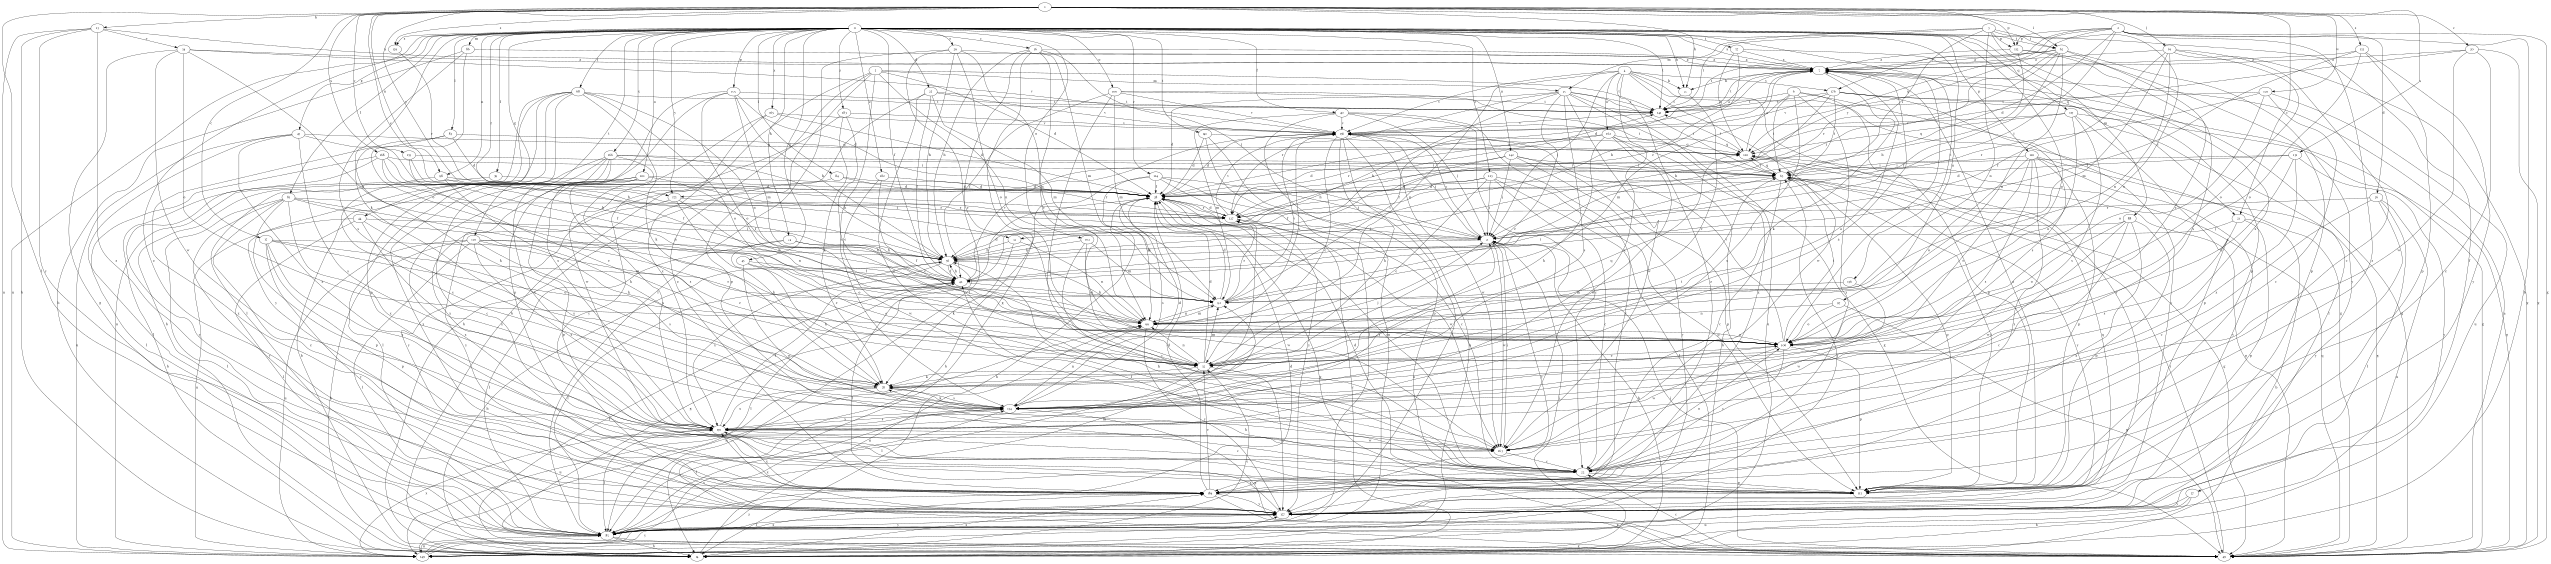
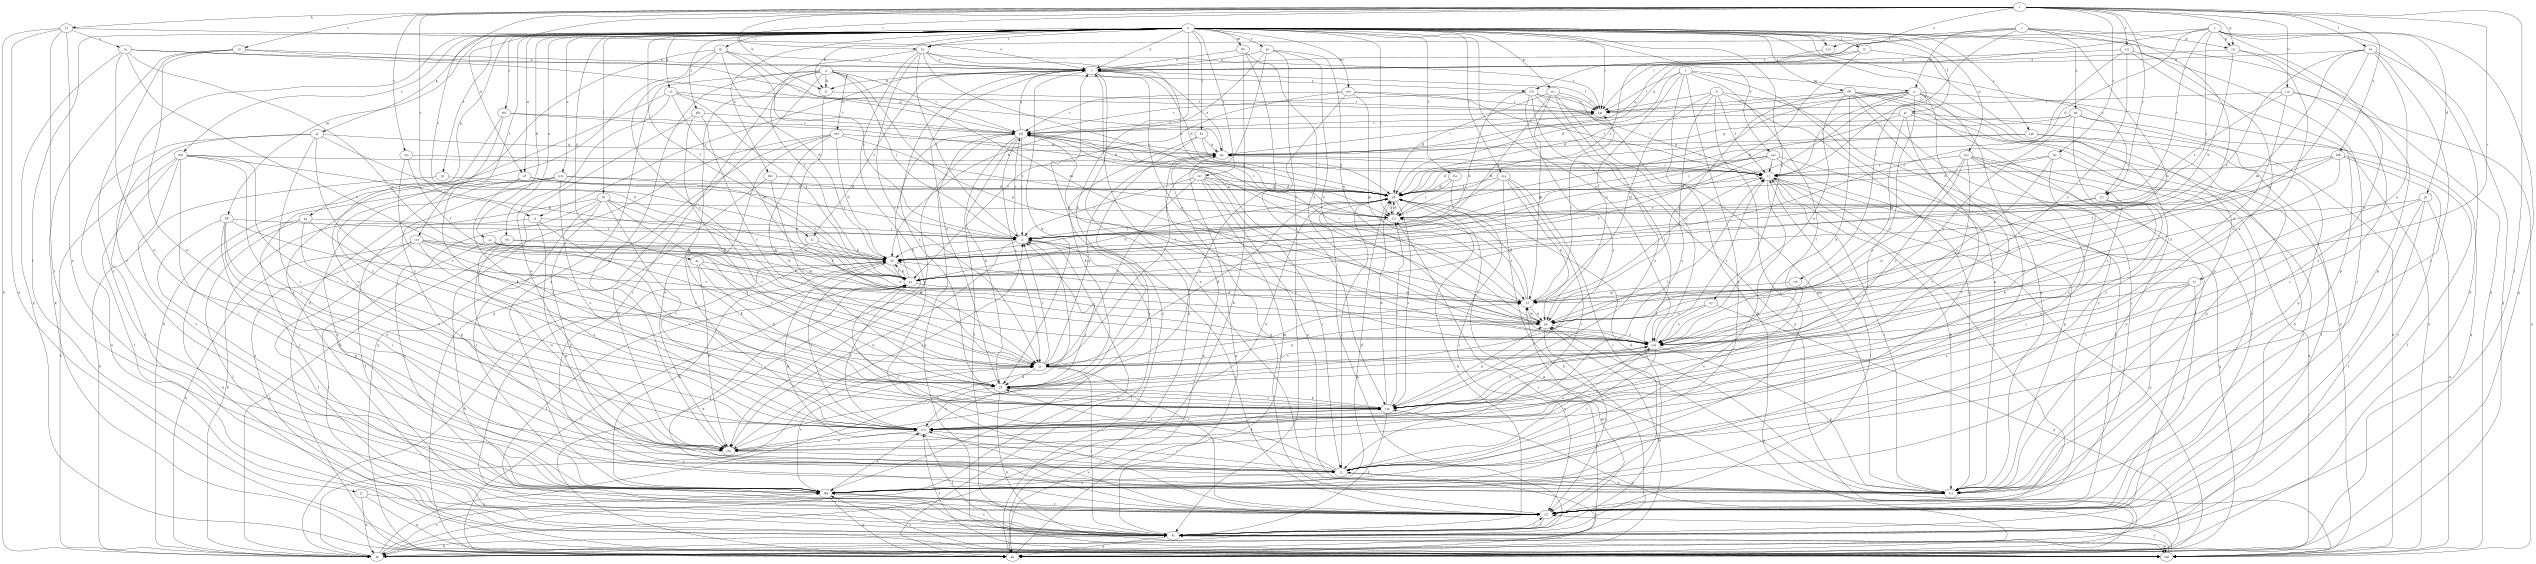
edge "17" -> "56": now "184" -> "56"
edge "134" -> "49": removed, label "g"
